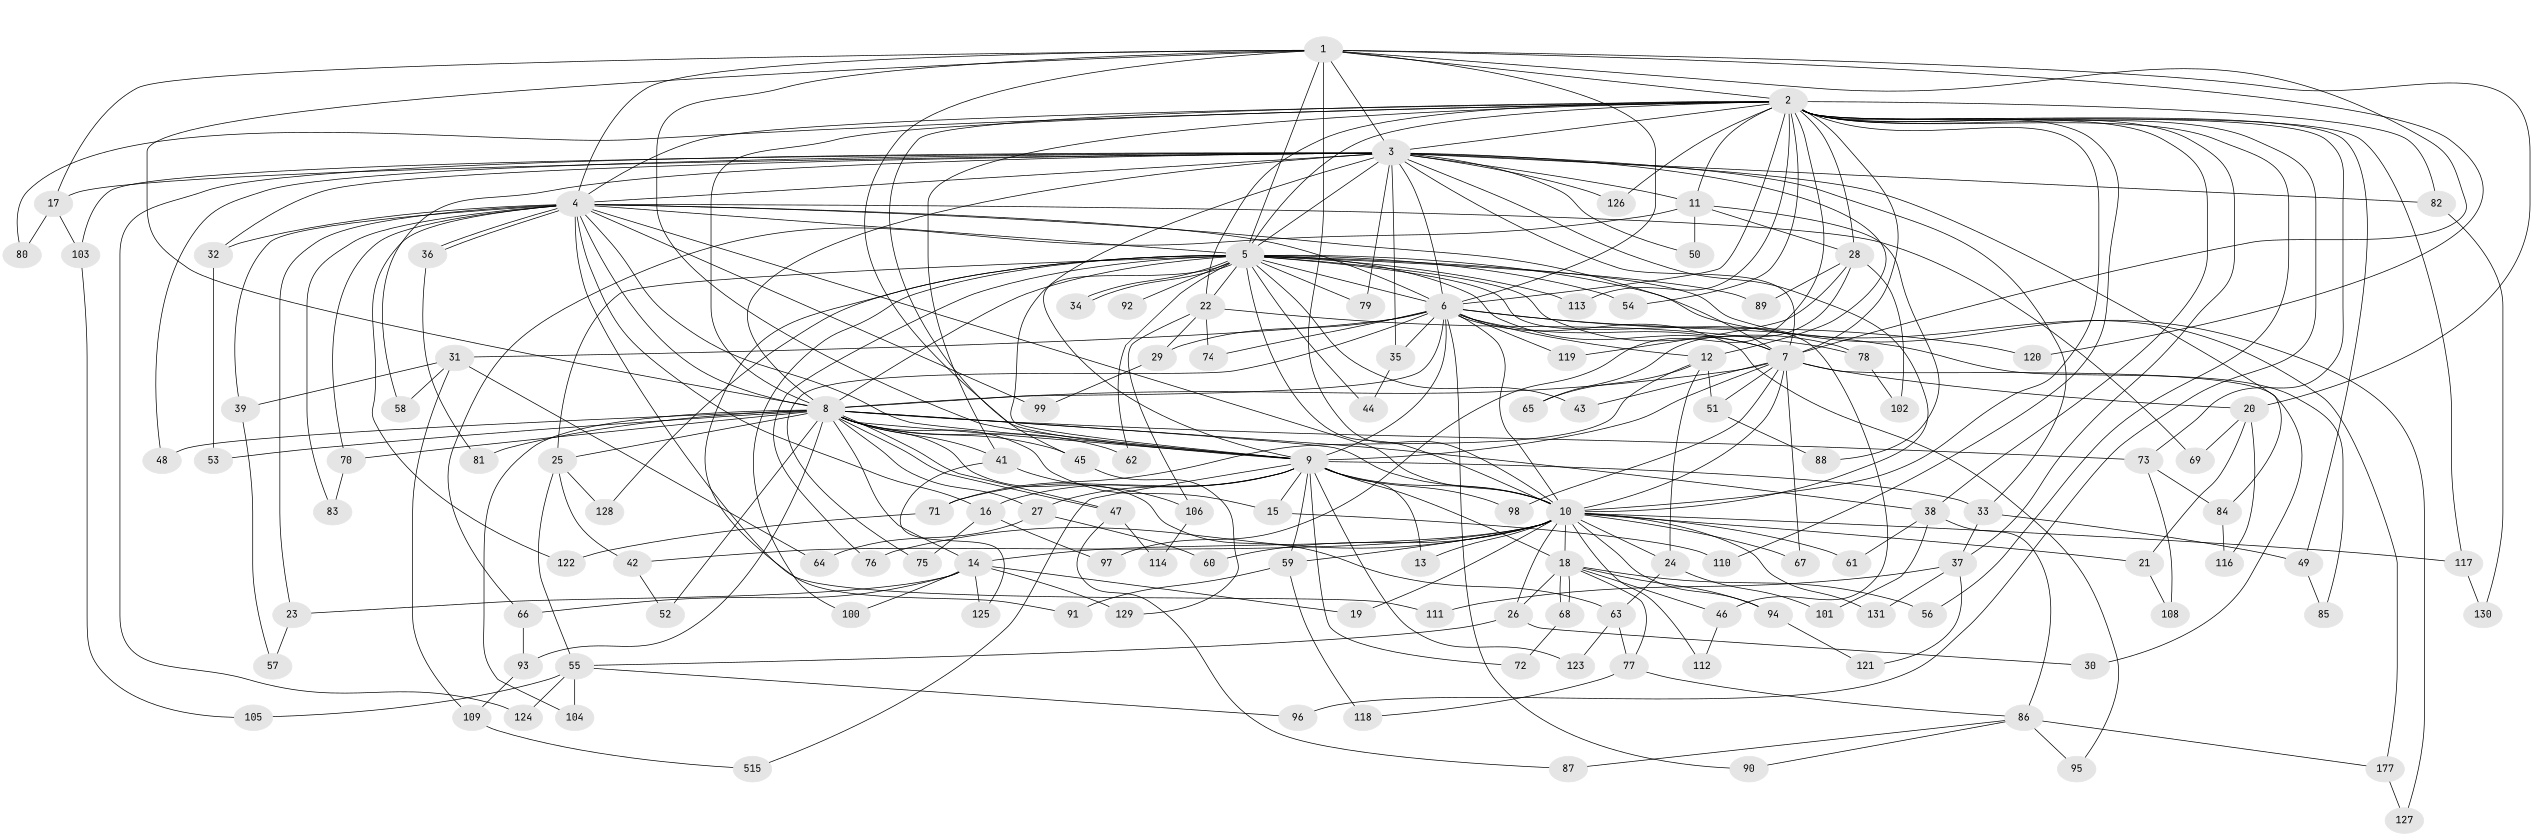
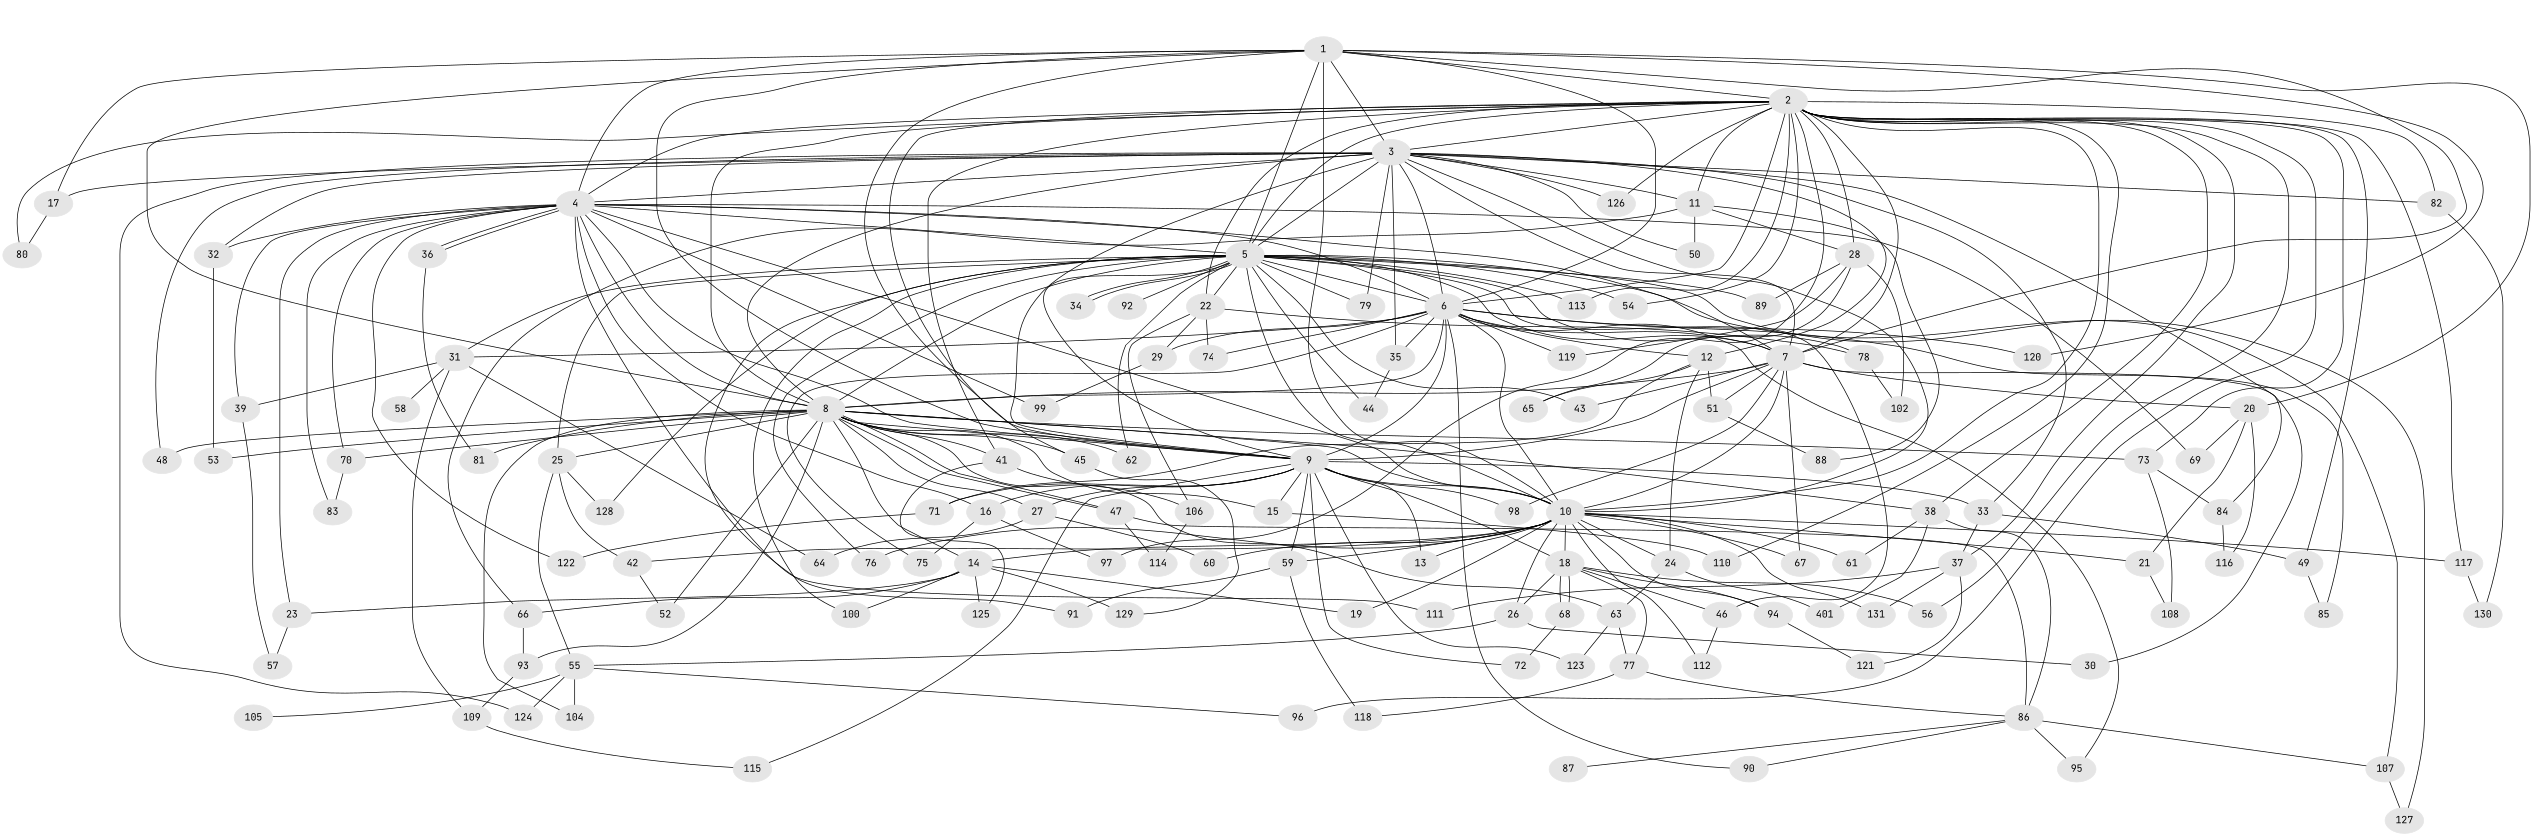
edge "3" -- "58": removed
node "103": removed
edge "5" -- "31": added
node "101": label "101" -> "401"
edge "47" -- "87": now "47" -- "86"
node "515": label "515" -> "115"
node "177": label "177" -> "107"
